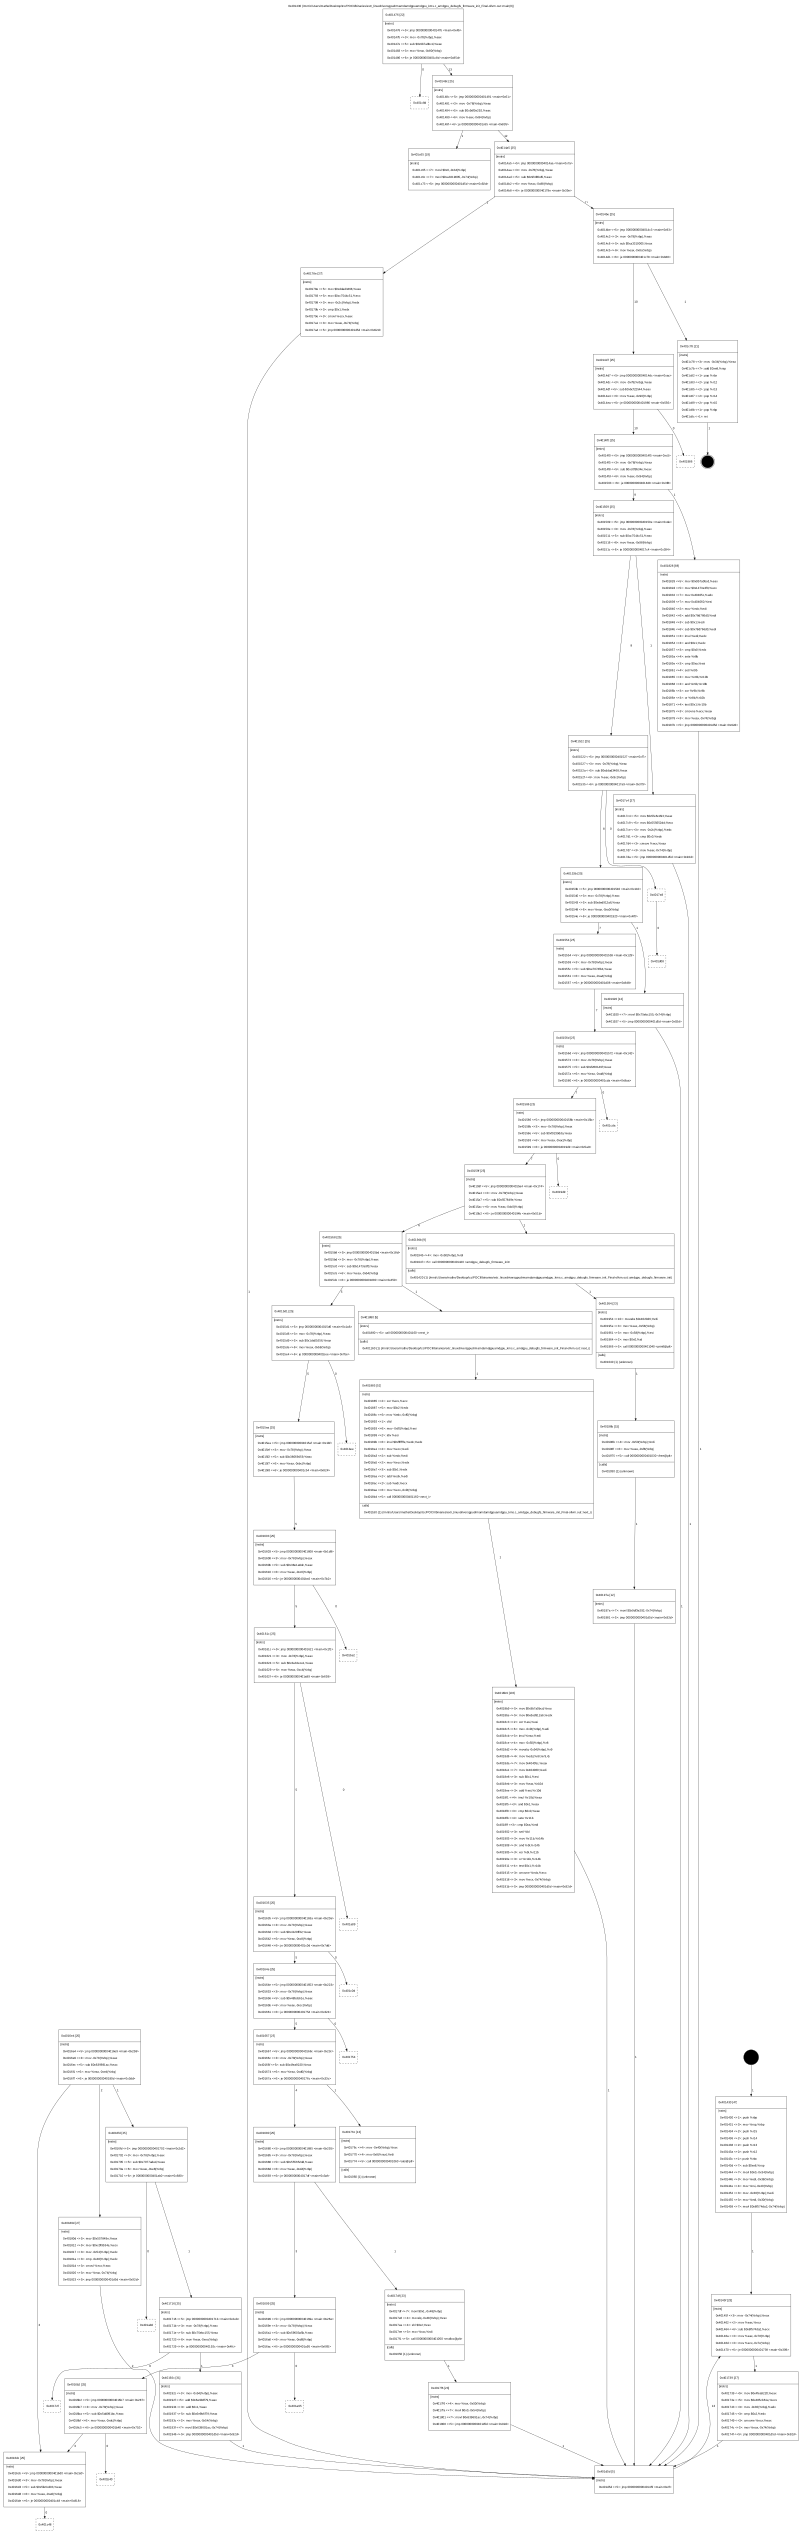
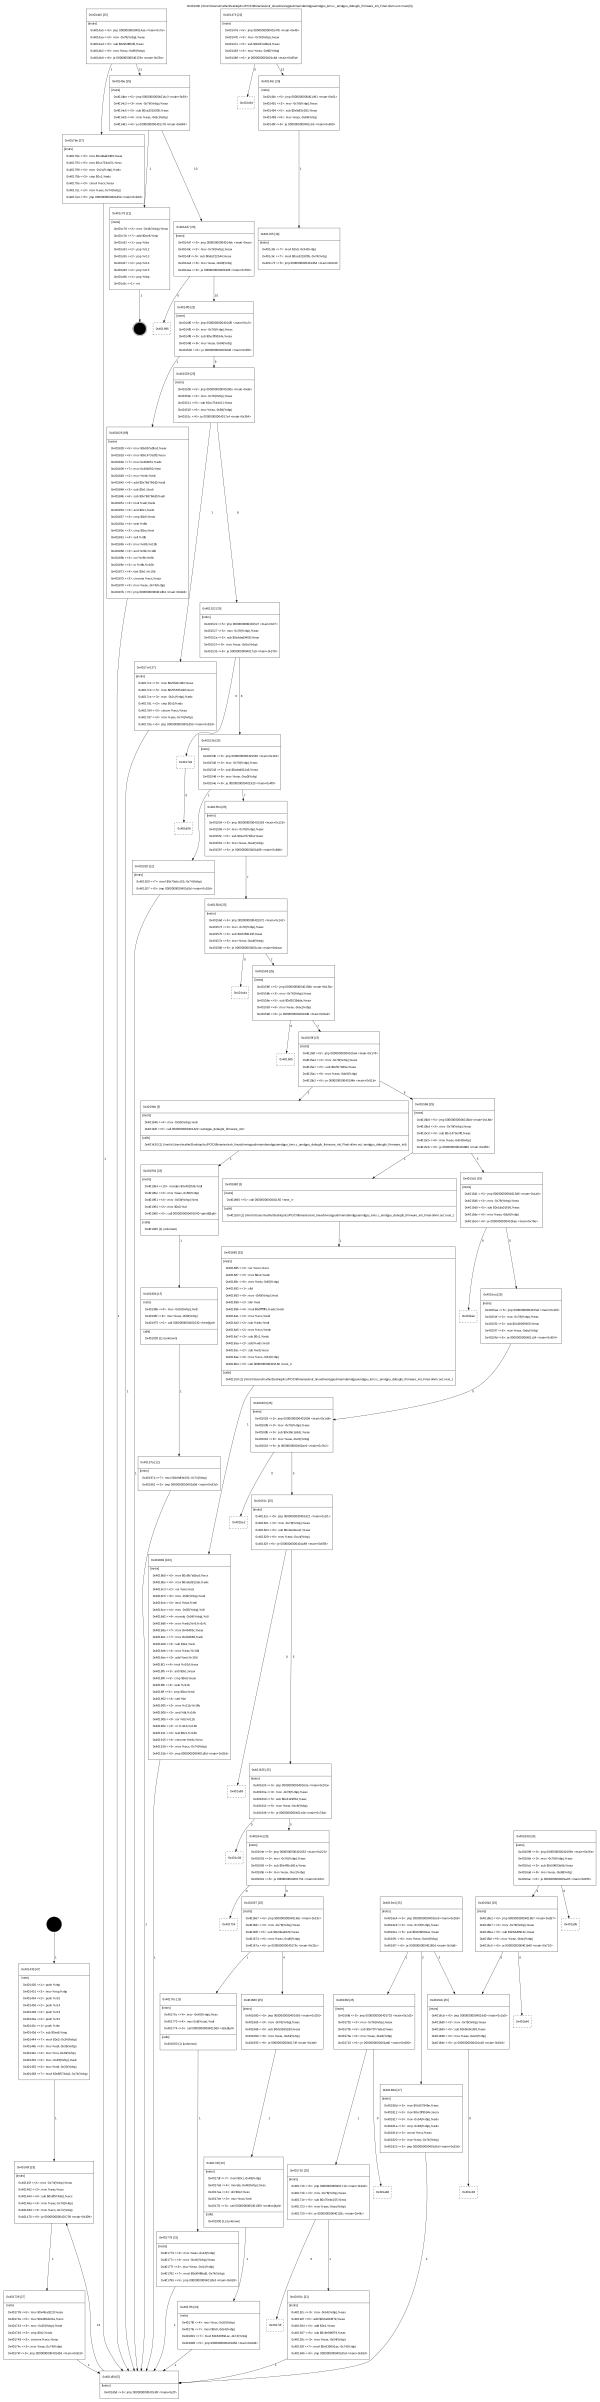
edge "0x40148c [25]" -> "0x4014a5 [25]": removed, label "12"
edge "0x401680 [25]" -> "0x401699 [25]": removed, label "3"
node "0x401779 [21]": added
